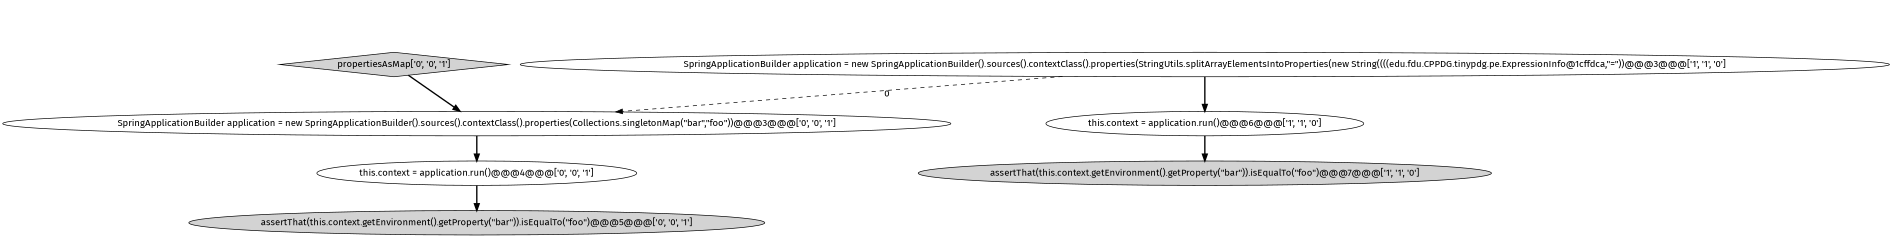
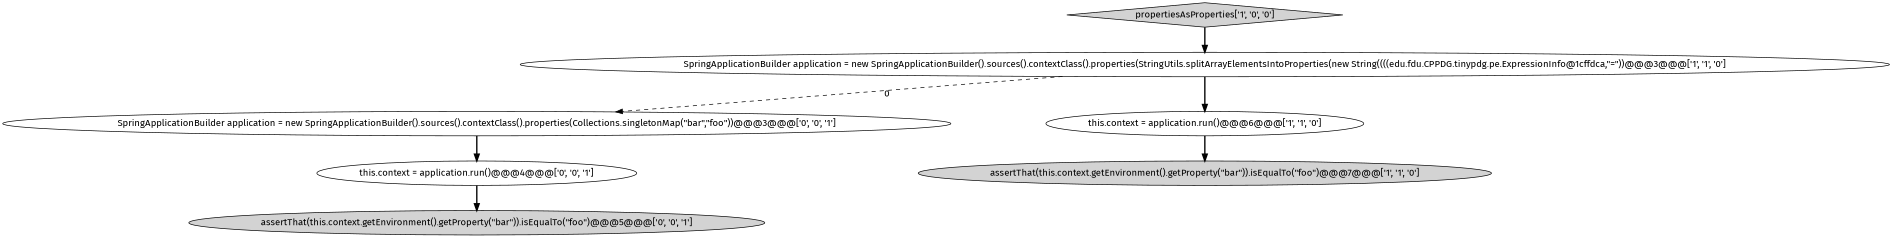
node "propertiesAsProperties['1', '0', '0']": added
node "propertiesAsMap['0', '0', '1']": removed
